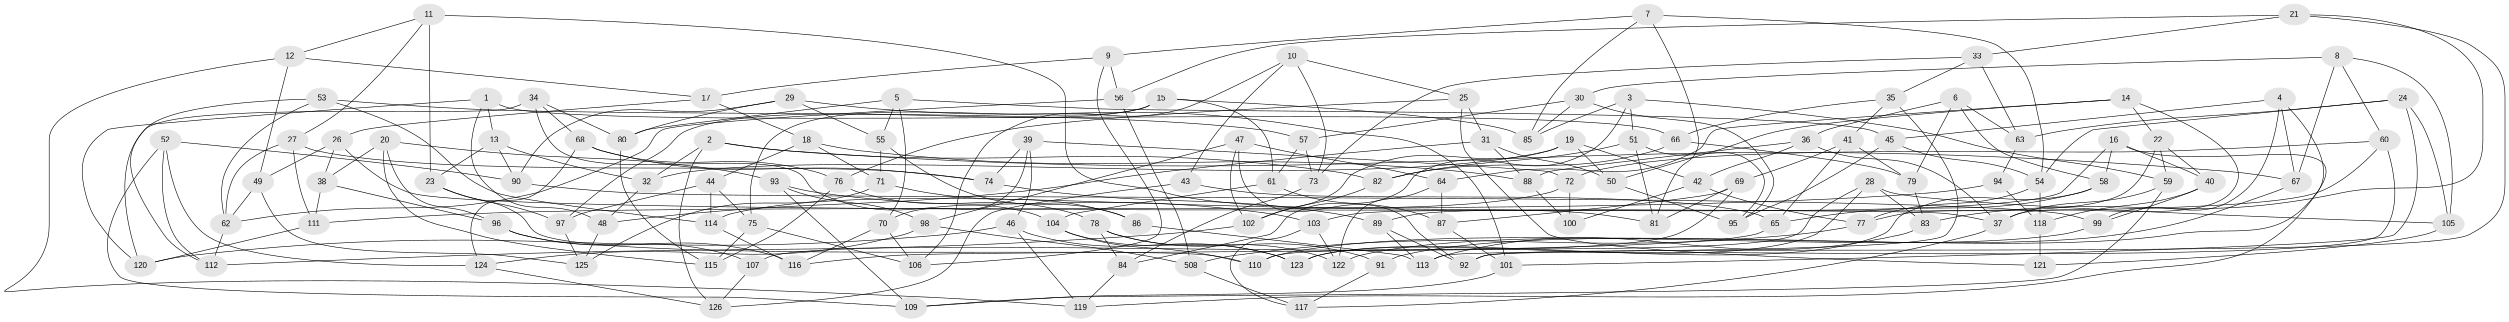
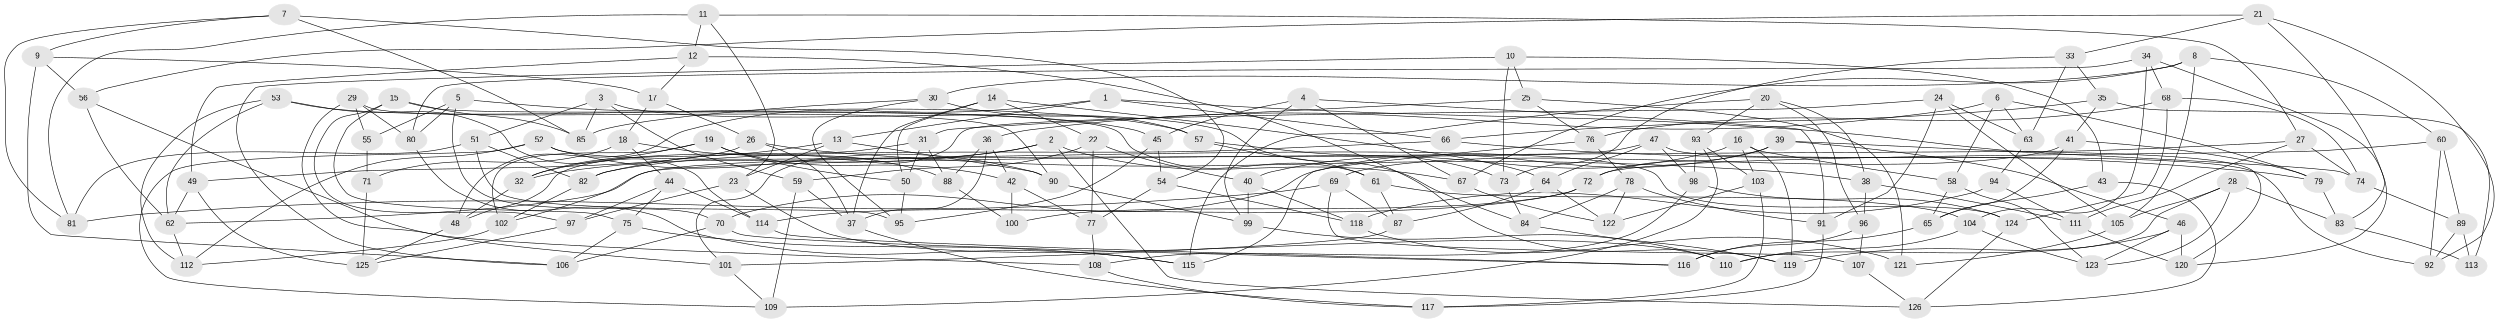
edge "24" -- "54": now "24" -- "91"
node "86": removed
node "508": label "508" -> "108"
